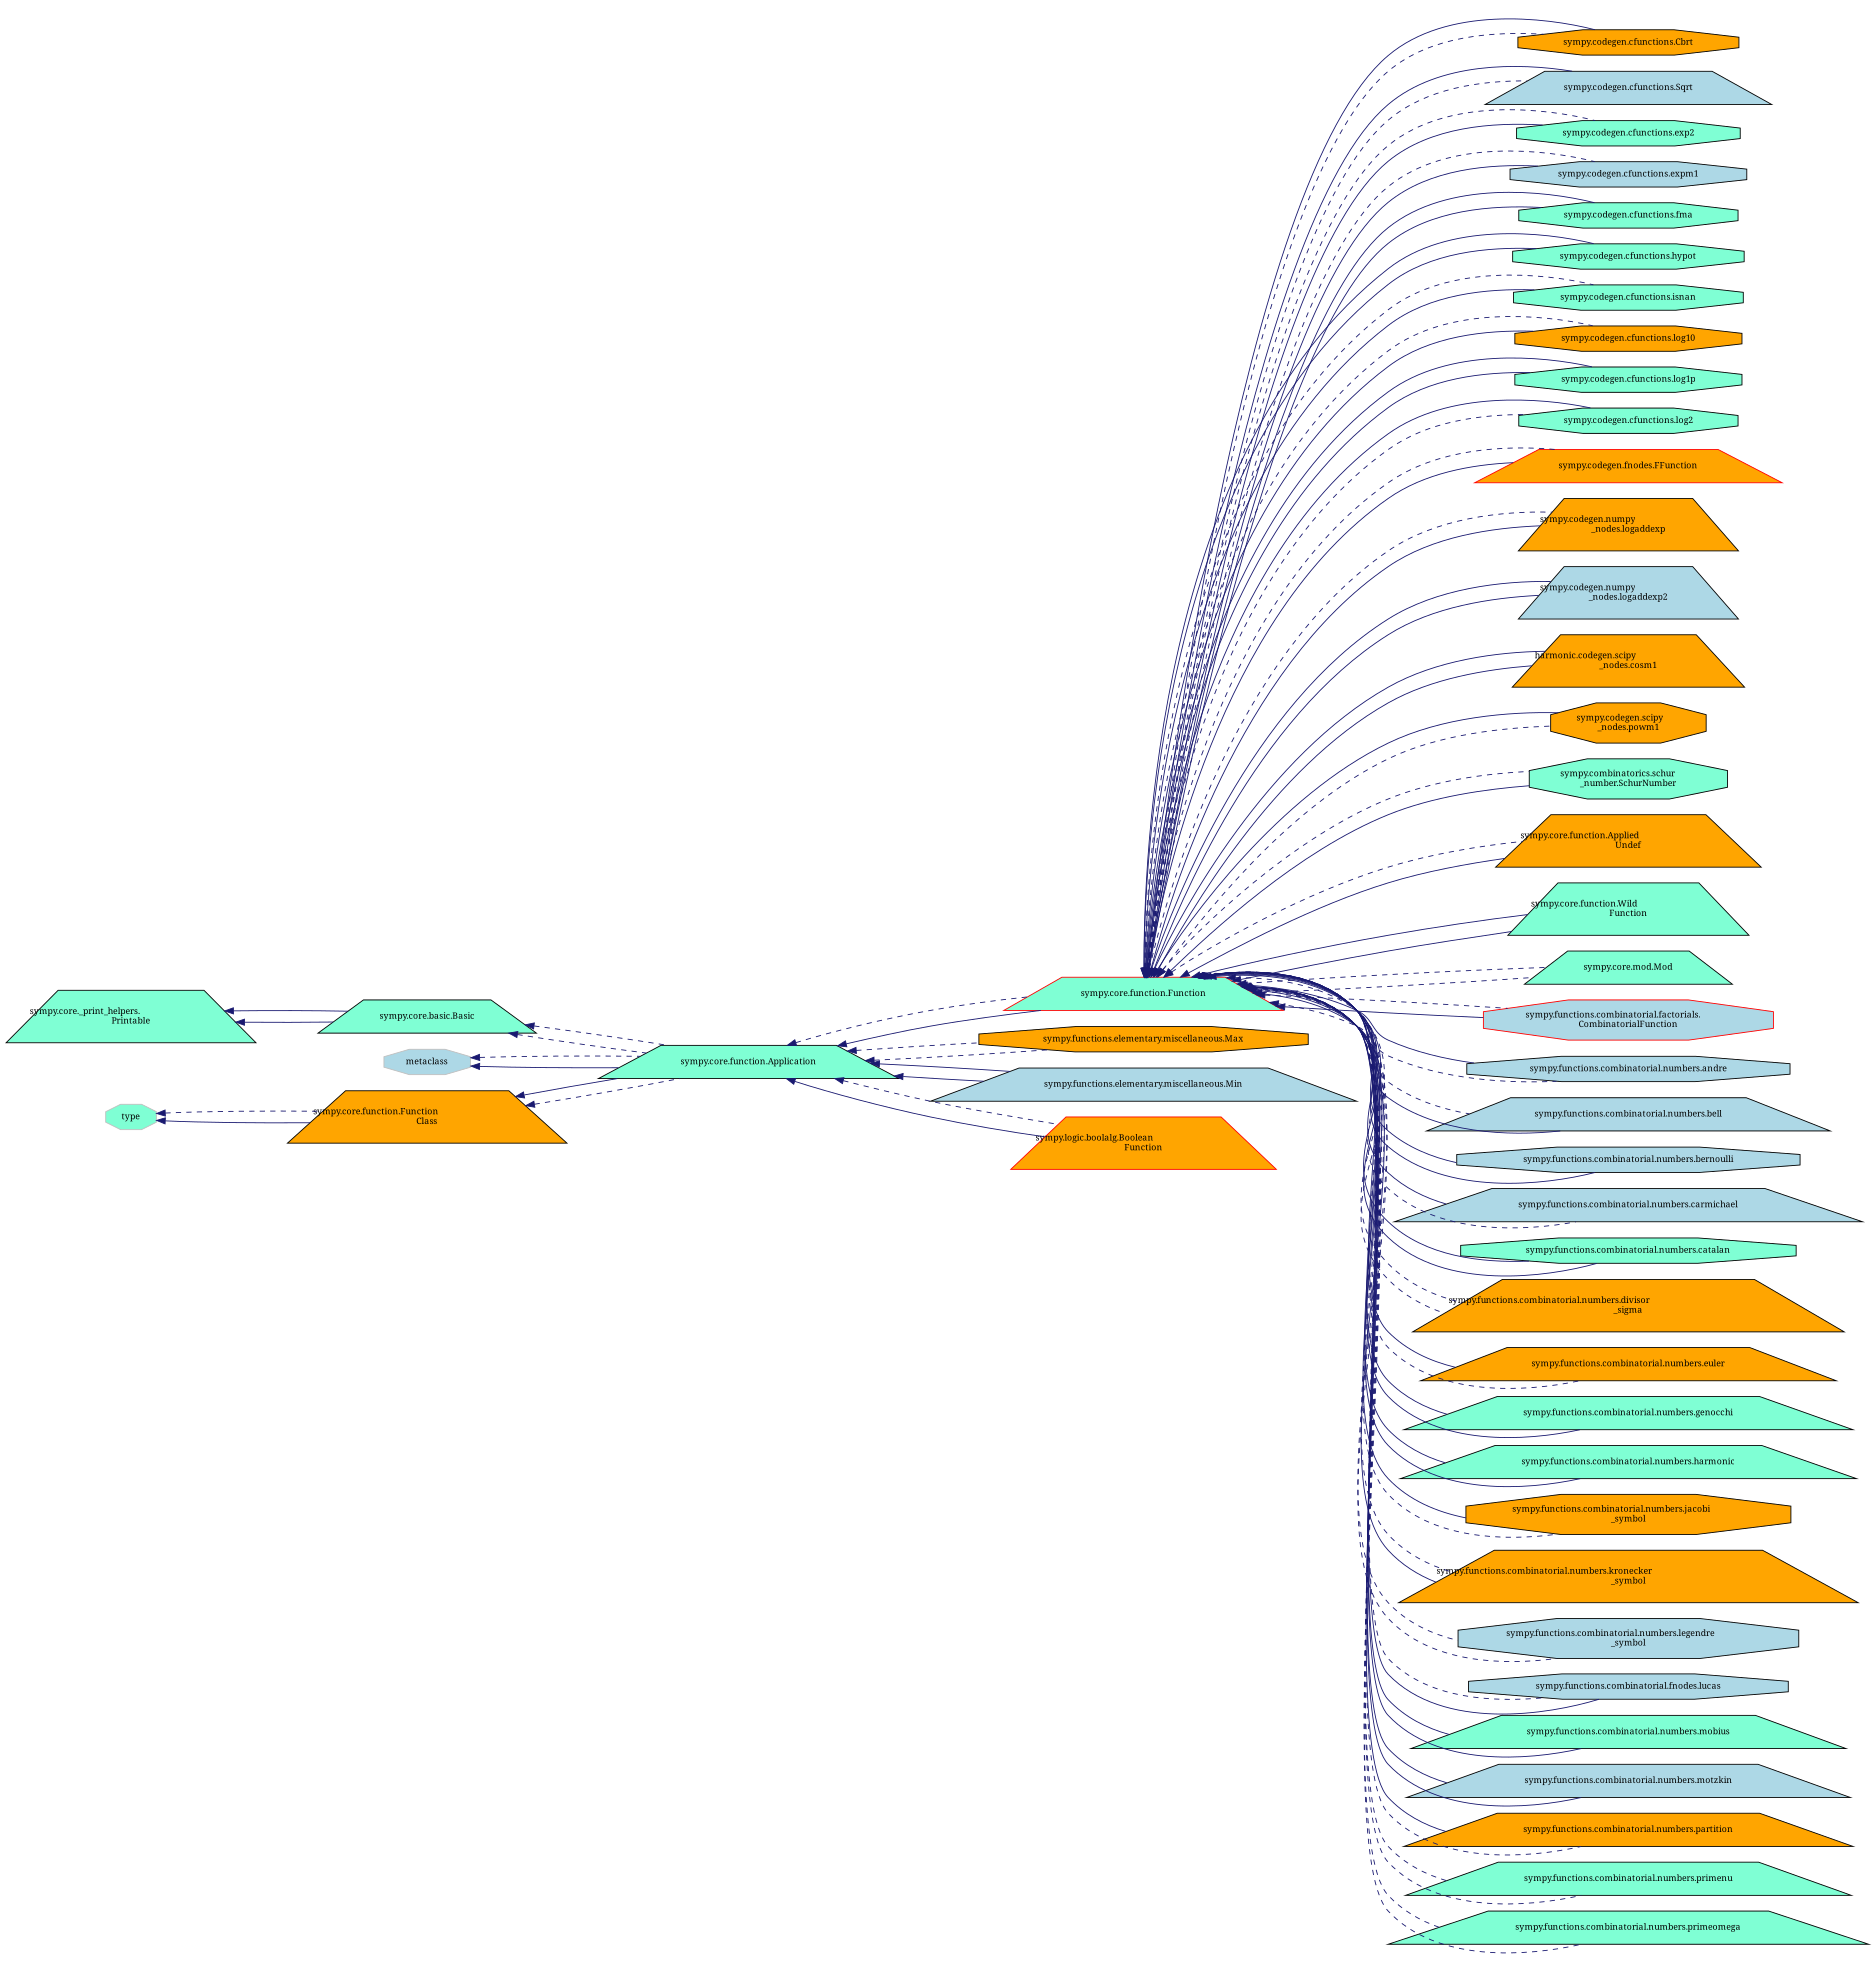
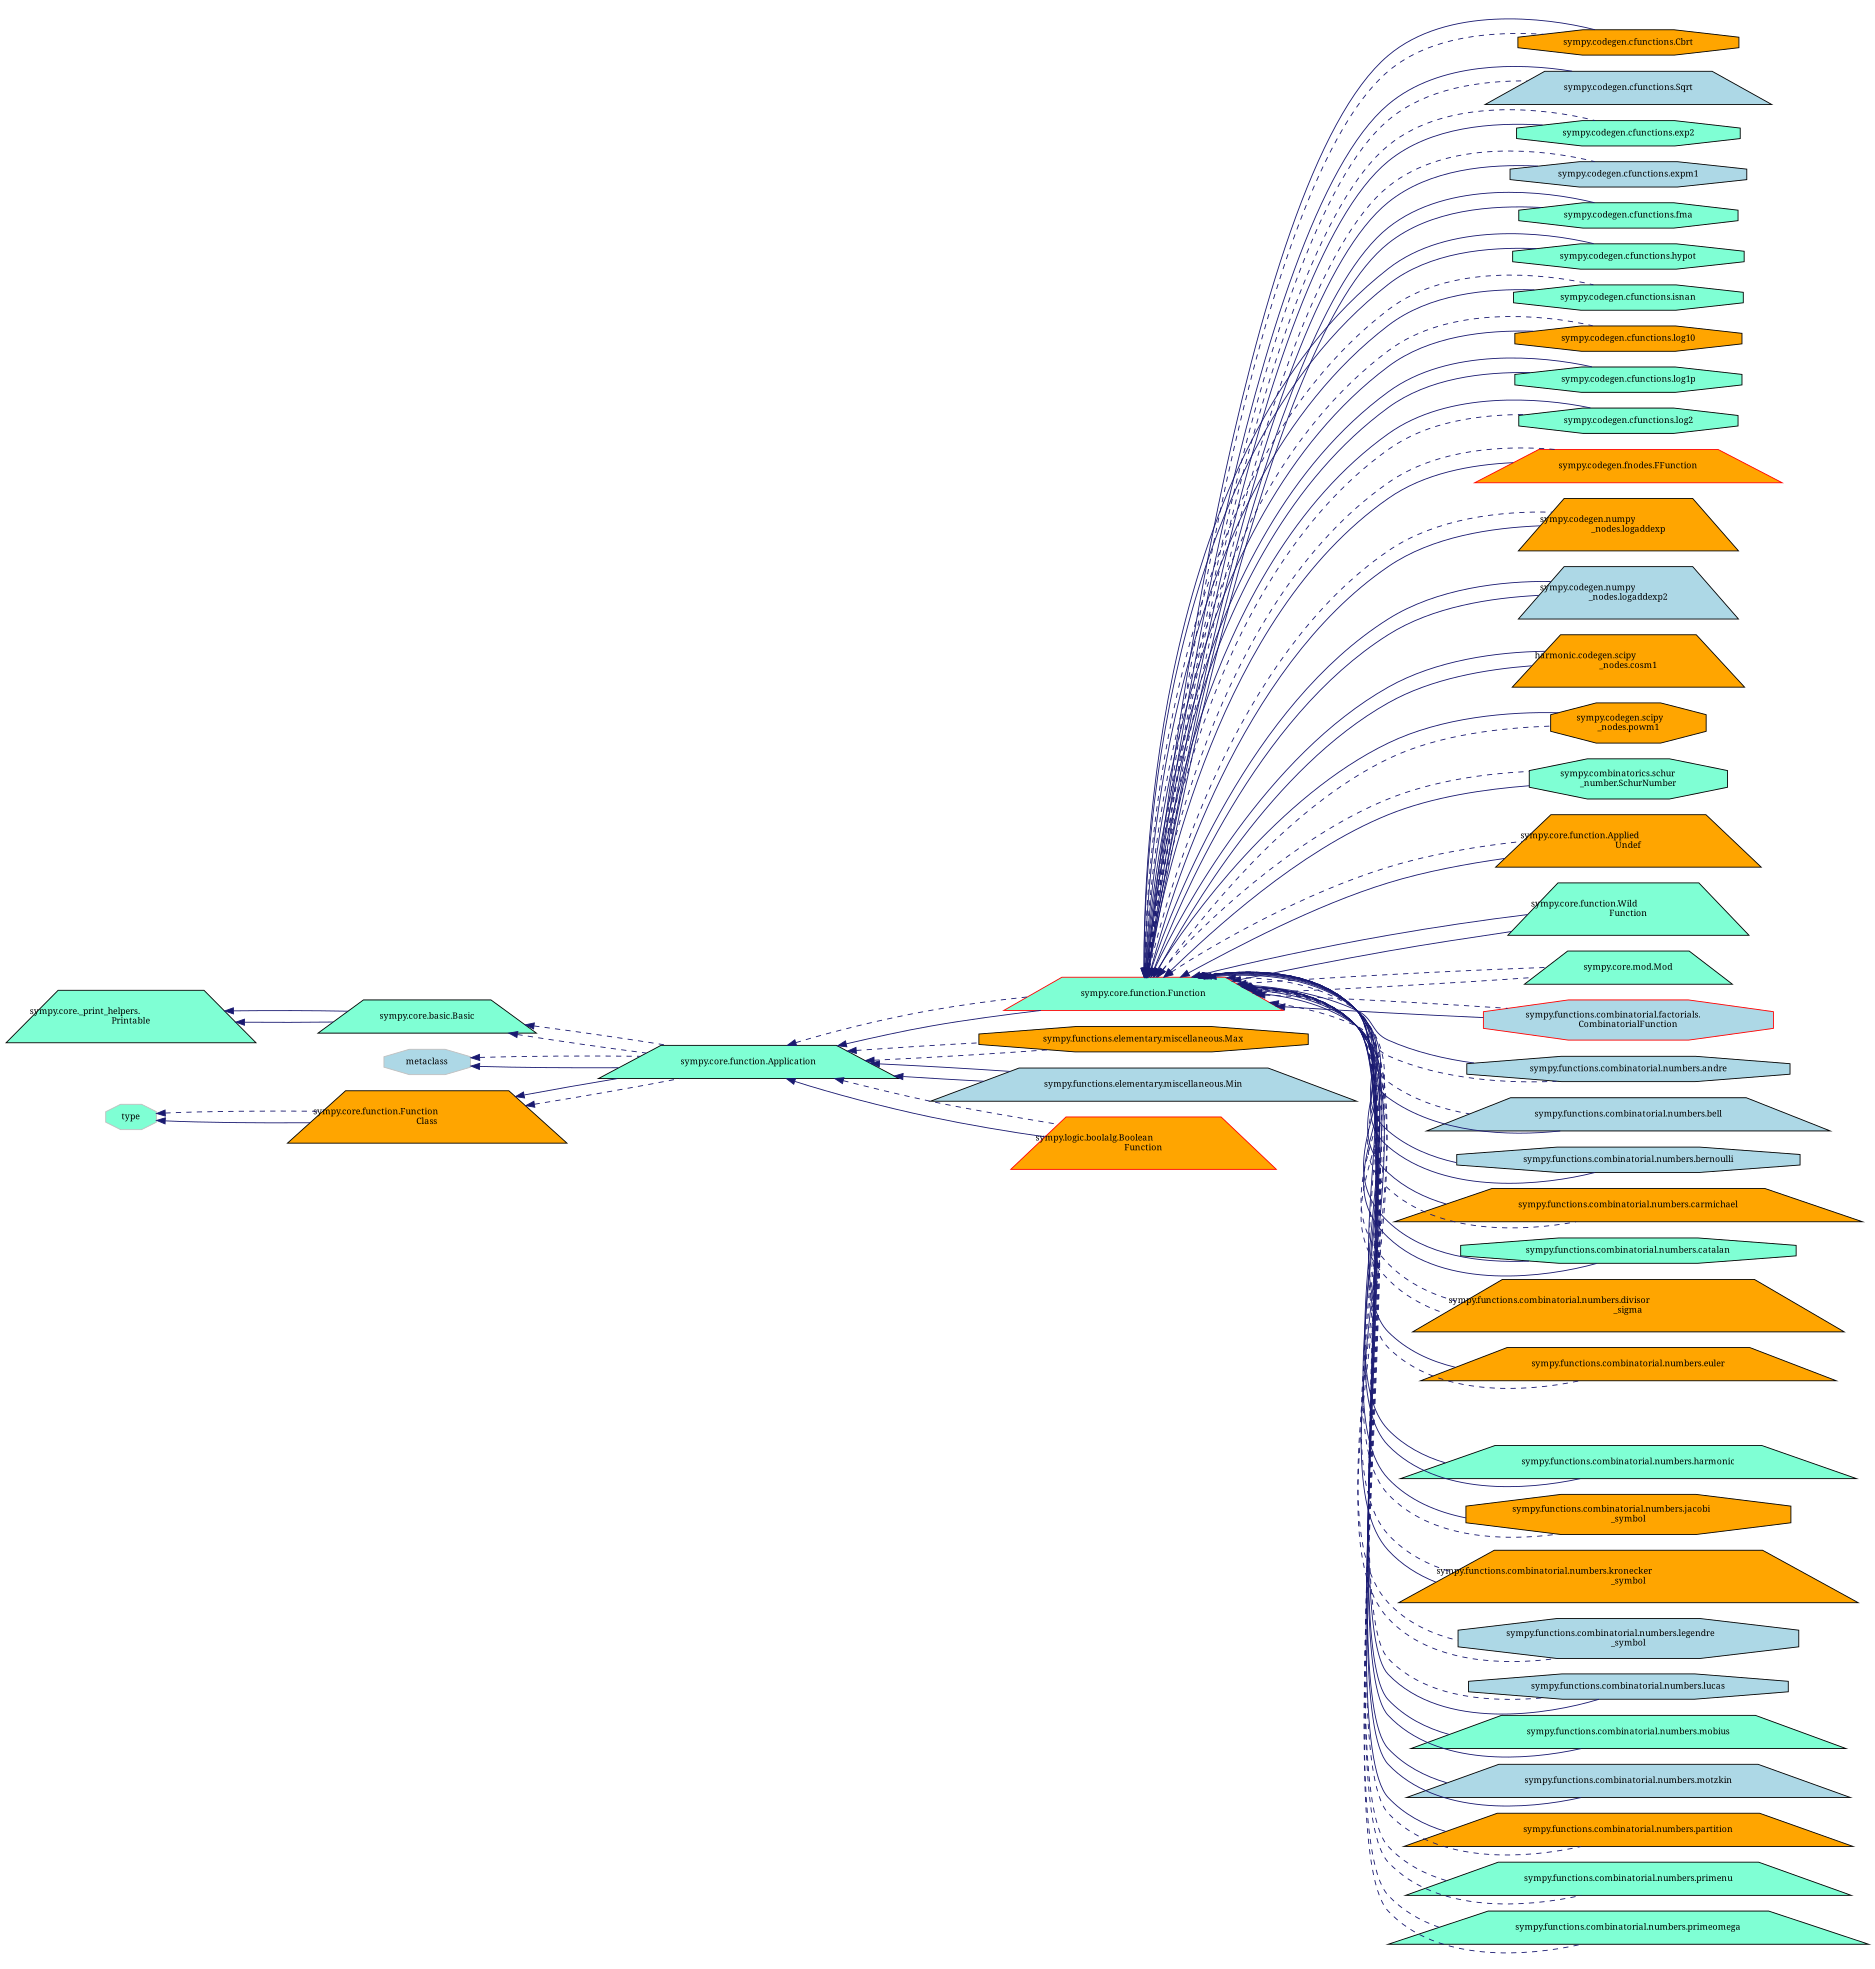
node "sympy.functions.combinatorial.numbers.carmichael": fillcolor lightblue -> orange
node "sympy.functions.combinatorial.numbers.genocchi": removed
node "sympy.functions.combinatorial.fnodes.lucas": label "sympy.functions.combinatorial.fnodes.lucas" -> "sympy.functions.combinatorial.numbers.lucas"
